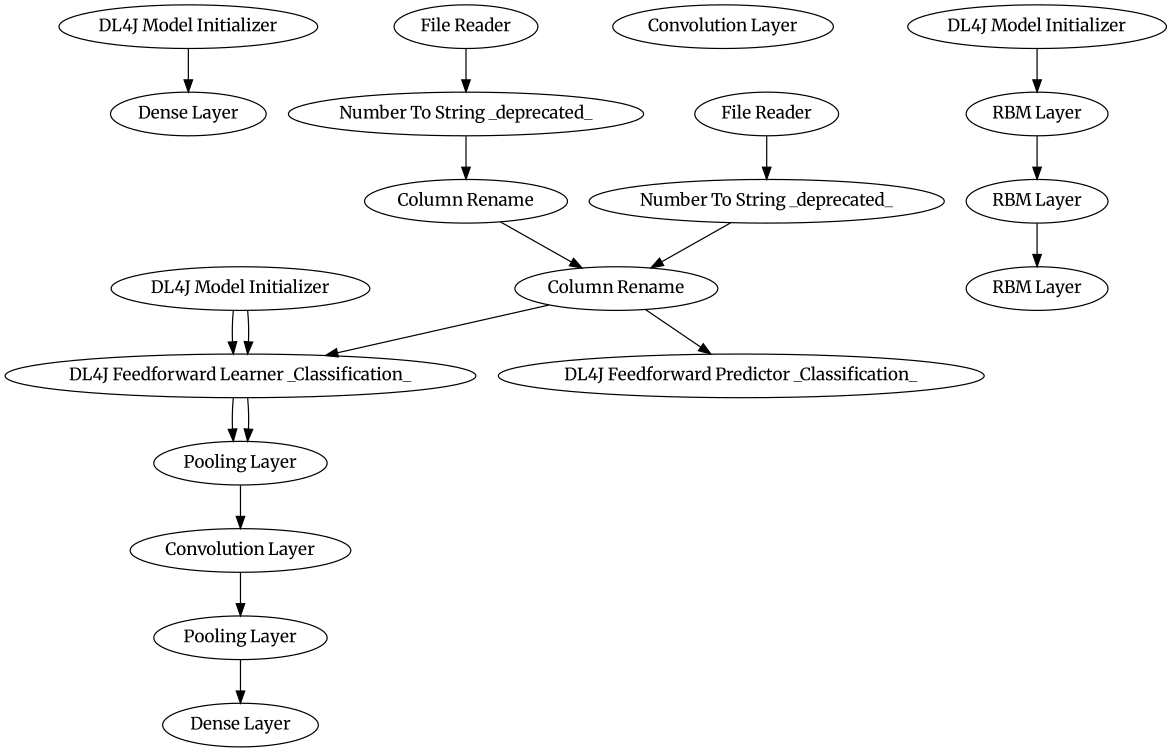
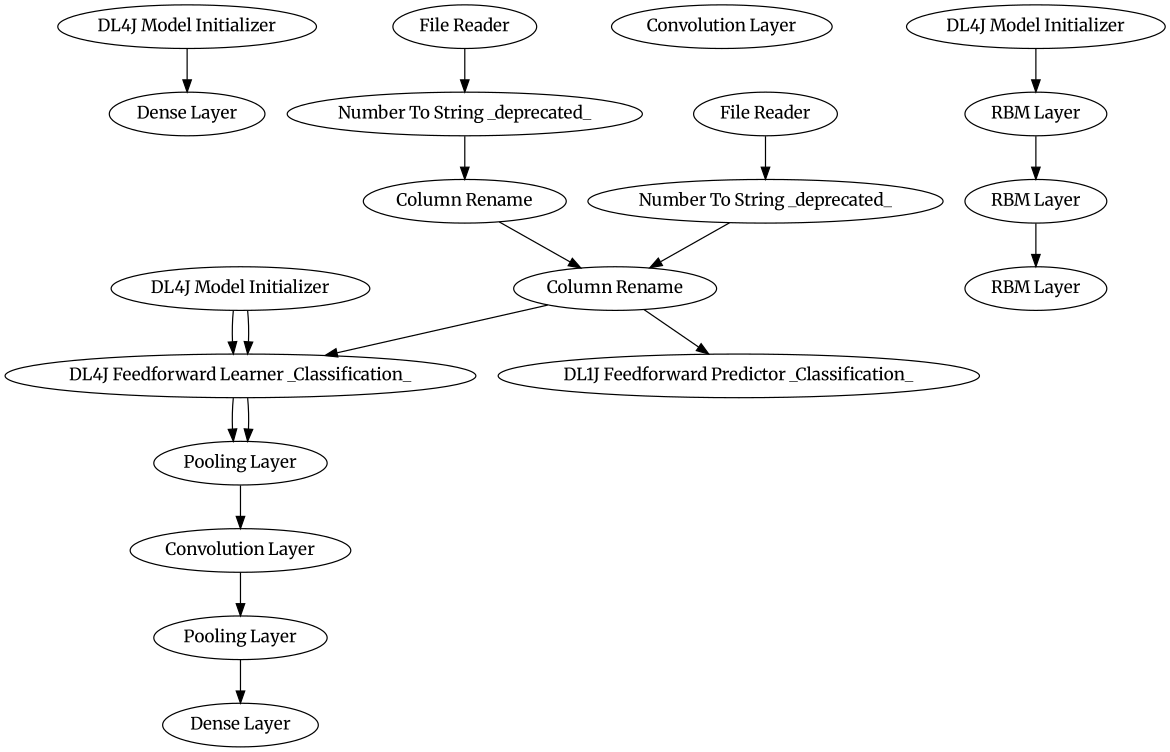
node "DL4J Feedforward Predictor _Classification_": label "DL4J Feedforward Predictor _Classification_" -> "DL1J Feedforward Predictor _Classification_"
